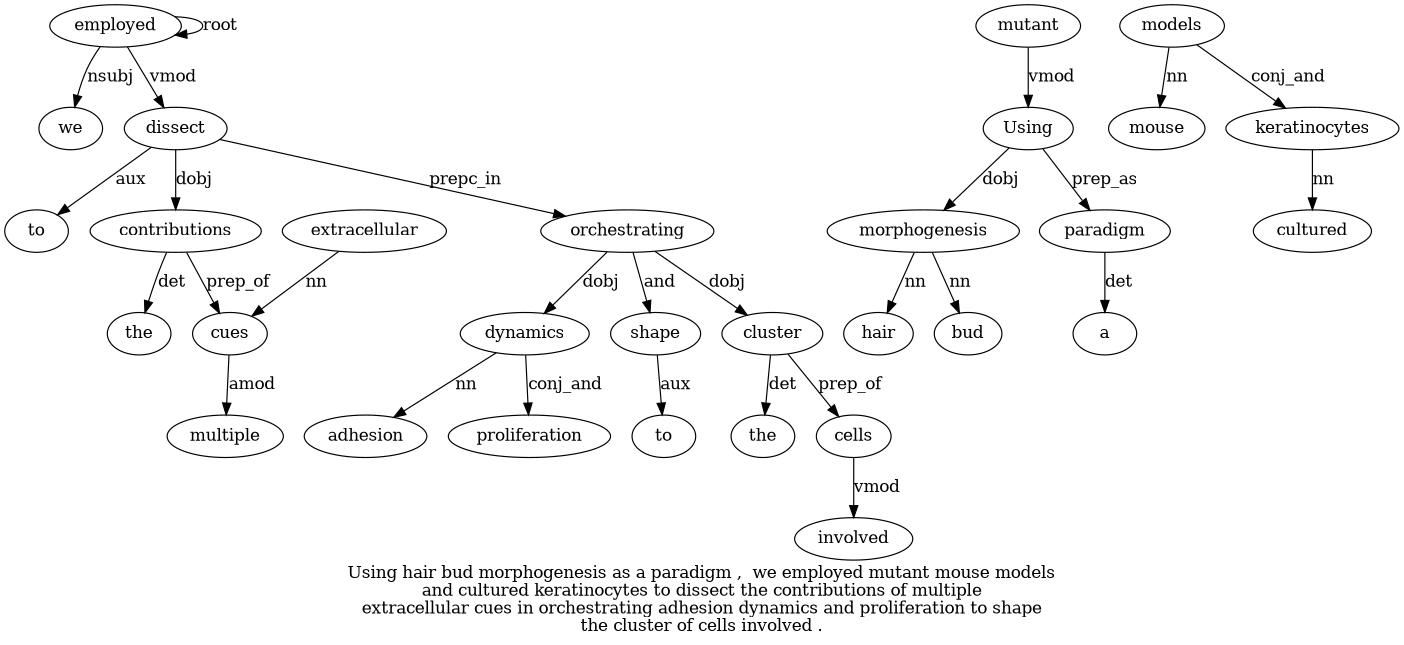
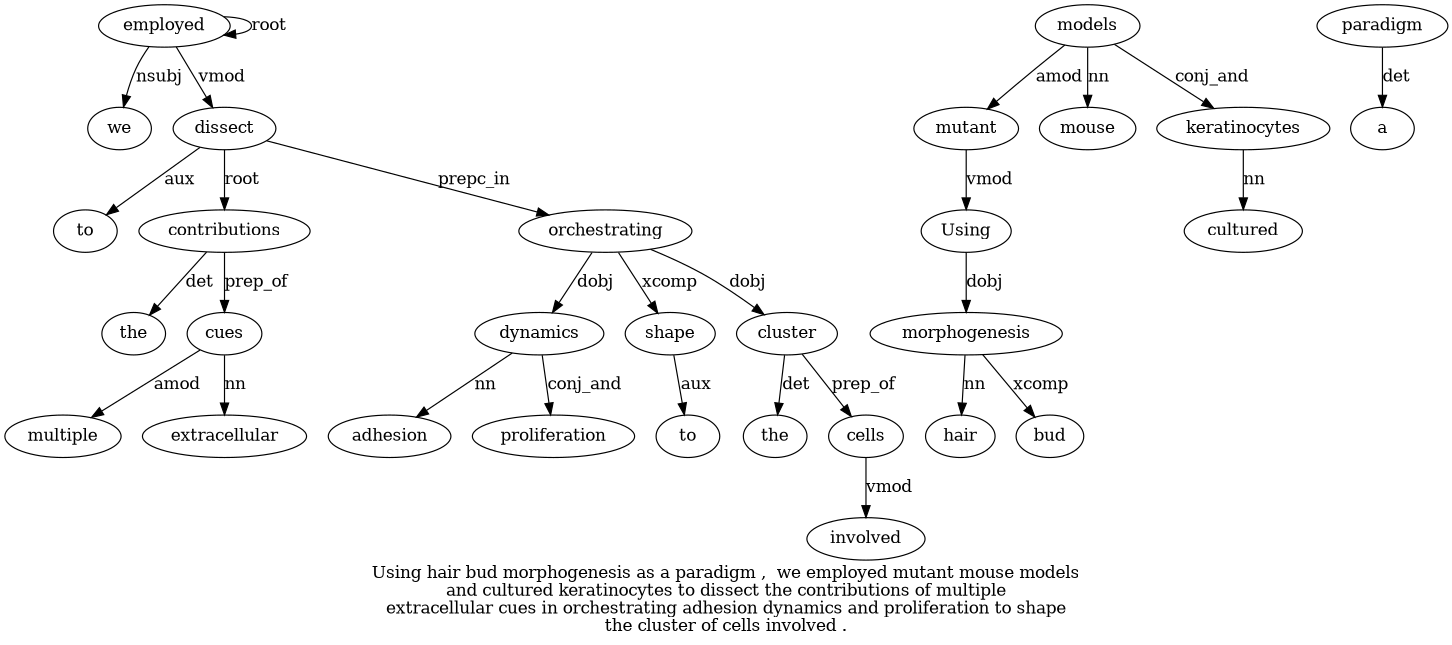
edge "models" -> "mutant": added, label "amod"
edge "Using" -> "paradigm": removed, label "prep_as"
edge "dissect" -> "contributions": label "dobj" -> "root"
edge "extracellular" -> "cues": reversed
edge "orchestrating" -> "shape": label "and" -> "xcomp"
edge "morphogenesis" -> "bud": label "nn" -> "xcomp"
